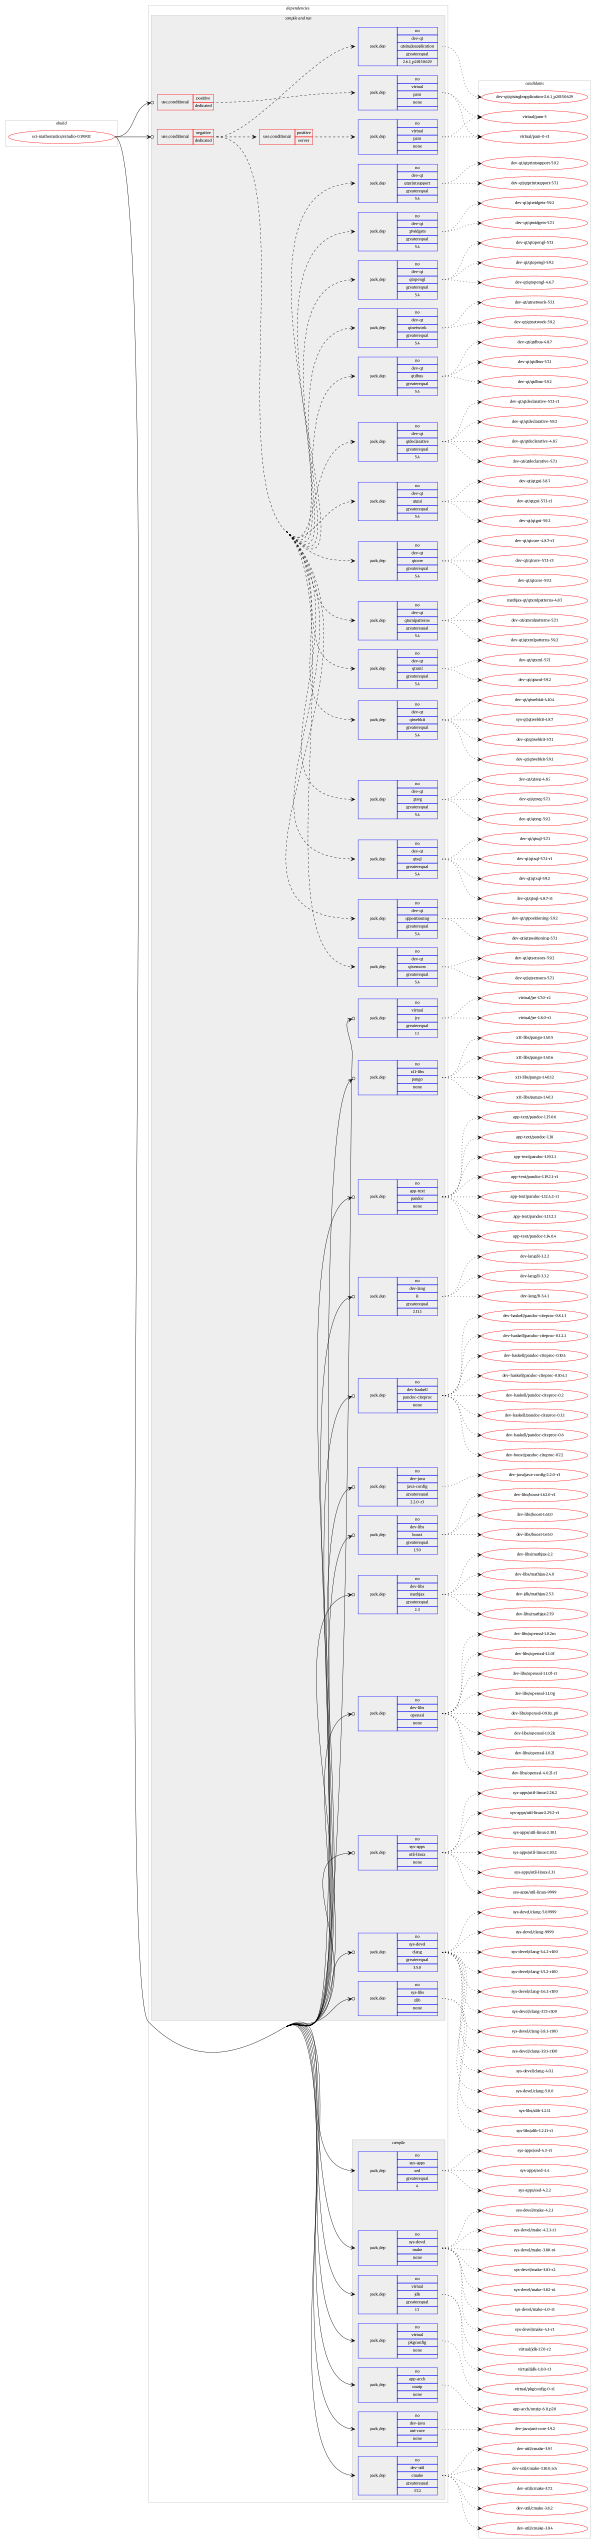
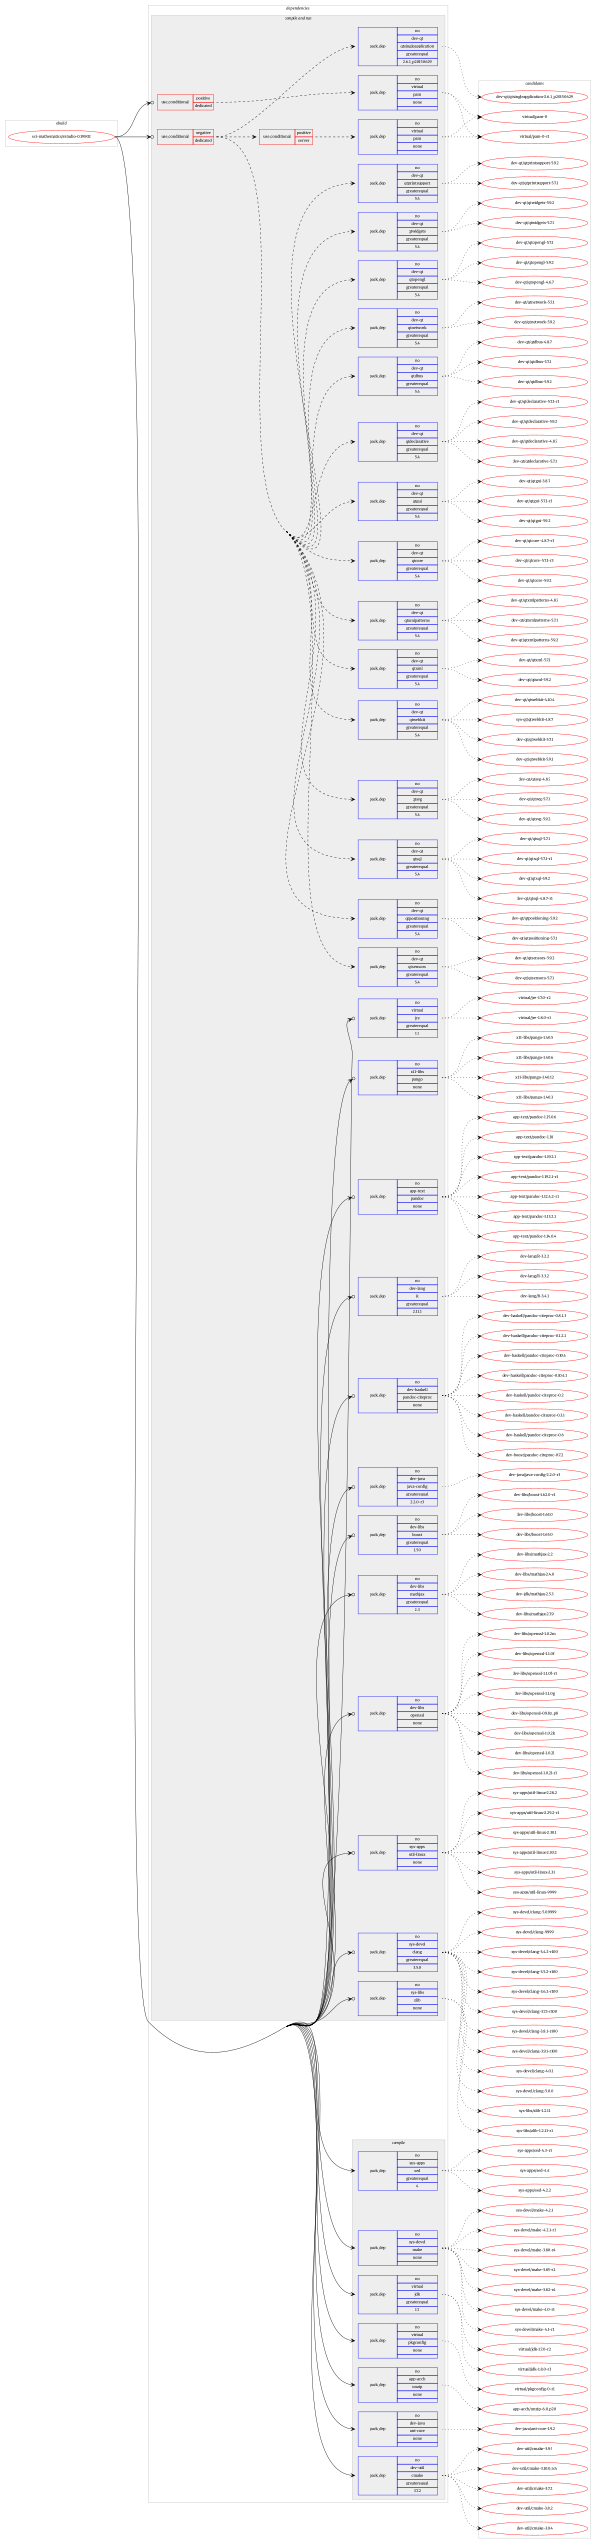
node "virtual/pam-3": label "virtual/pam-3" -> "virtual/pam-0"
node "mathjax-qt/qtxmlpatterns-4.8.7": label "mathjax-qt/qtxmlpatterns-4.8.7" -> "dev-qt/qtxmlpatterns-4.8.7"
node "dev-libs/openssl-4.0.2l-r1": label "dev-libs/openssl-4.0.2l-r1" -> "dev-libs/openssl-1.0.2l-r1"
node "sys-devel/make-3.81-r2": label "sys-devel/make-3.81-r2" -> "sys-devel/make-3.85-r2"
